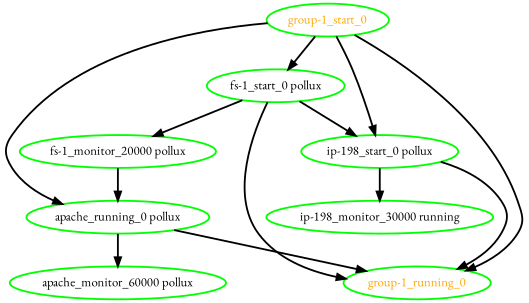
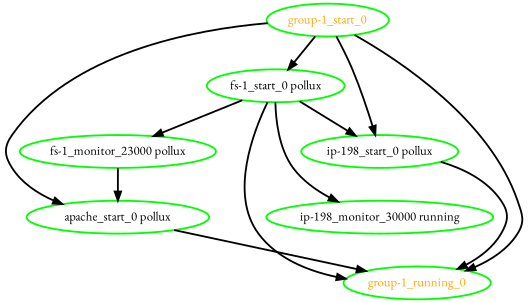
node "fs-1_monitor_20000 pollux": label "fs-1_monitor_20000 pollux" -> "fs-1_monitor_23000 pollux"
edge "ip-198_start_0 pollux" -> "ip-198_monitor_30000 running": now "fs-1_start_0 pollux" -> "ip-198_monitor_30000 running"
node "apache_running_0 pollux": label "apache_running_0 pollux" -> "apache_start_0 pollux"
node "apache_monitor_60000 pollux": removed
